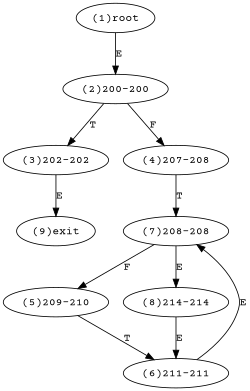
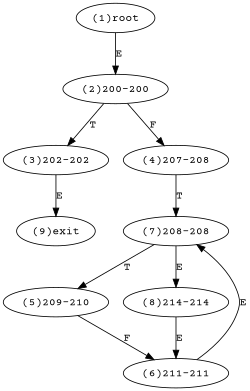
edge "(7)208-208" -> "(5)209-210": label "F" -> "T"
edge "(5)209-210" -> "(6)211-211": label "T" -> "F"
